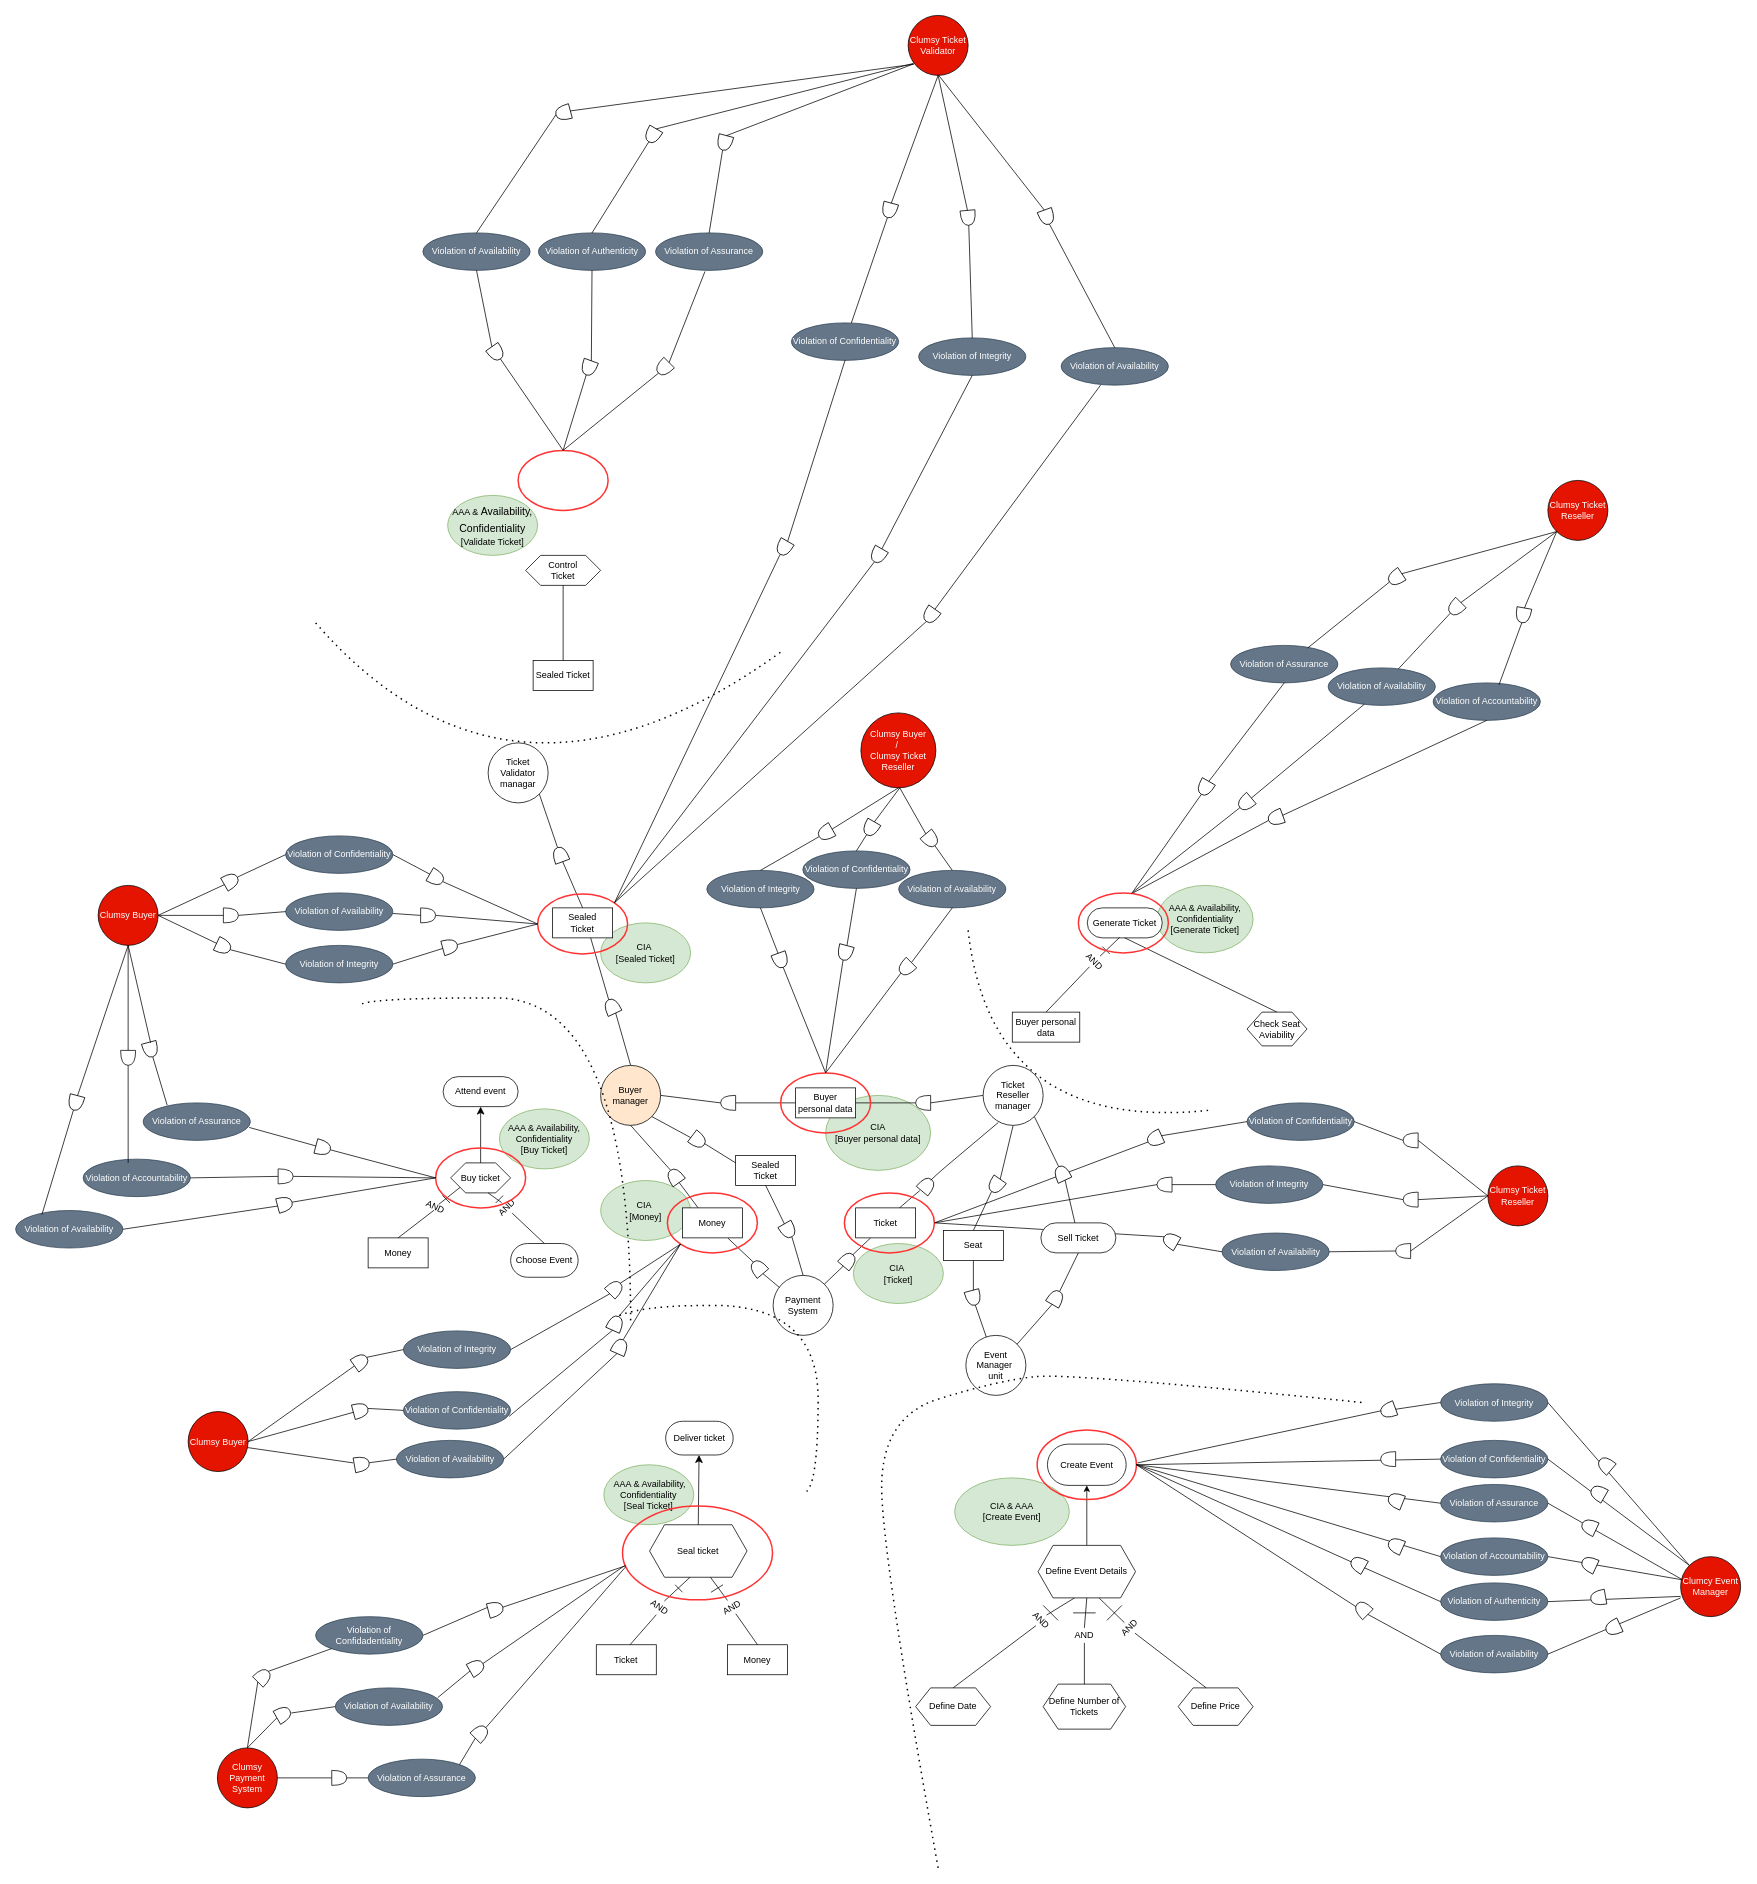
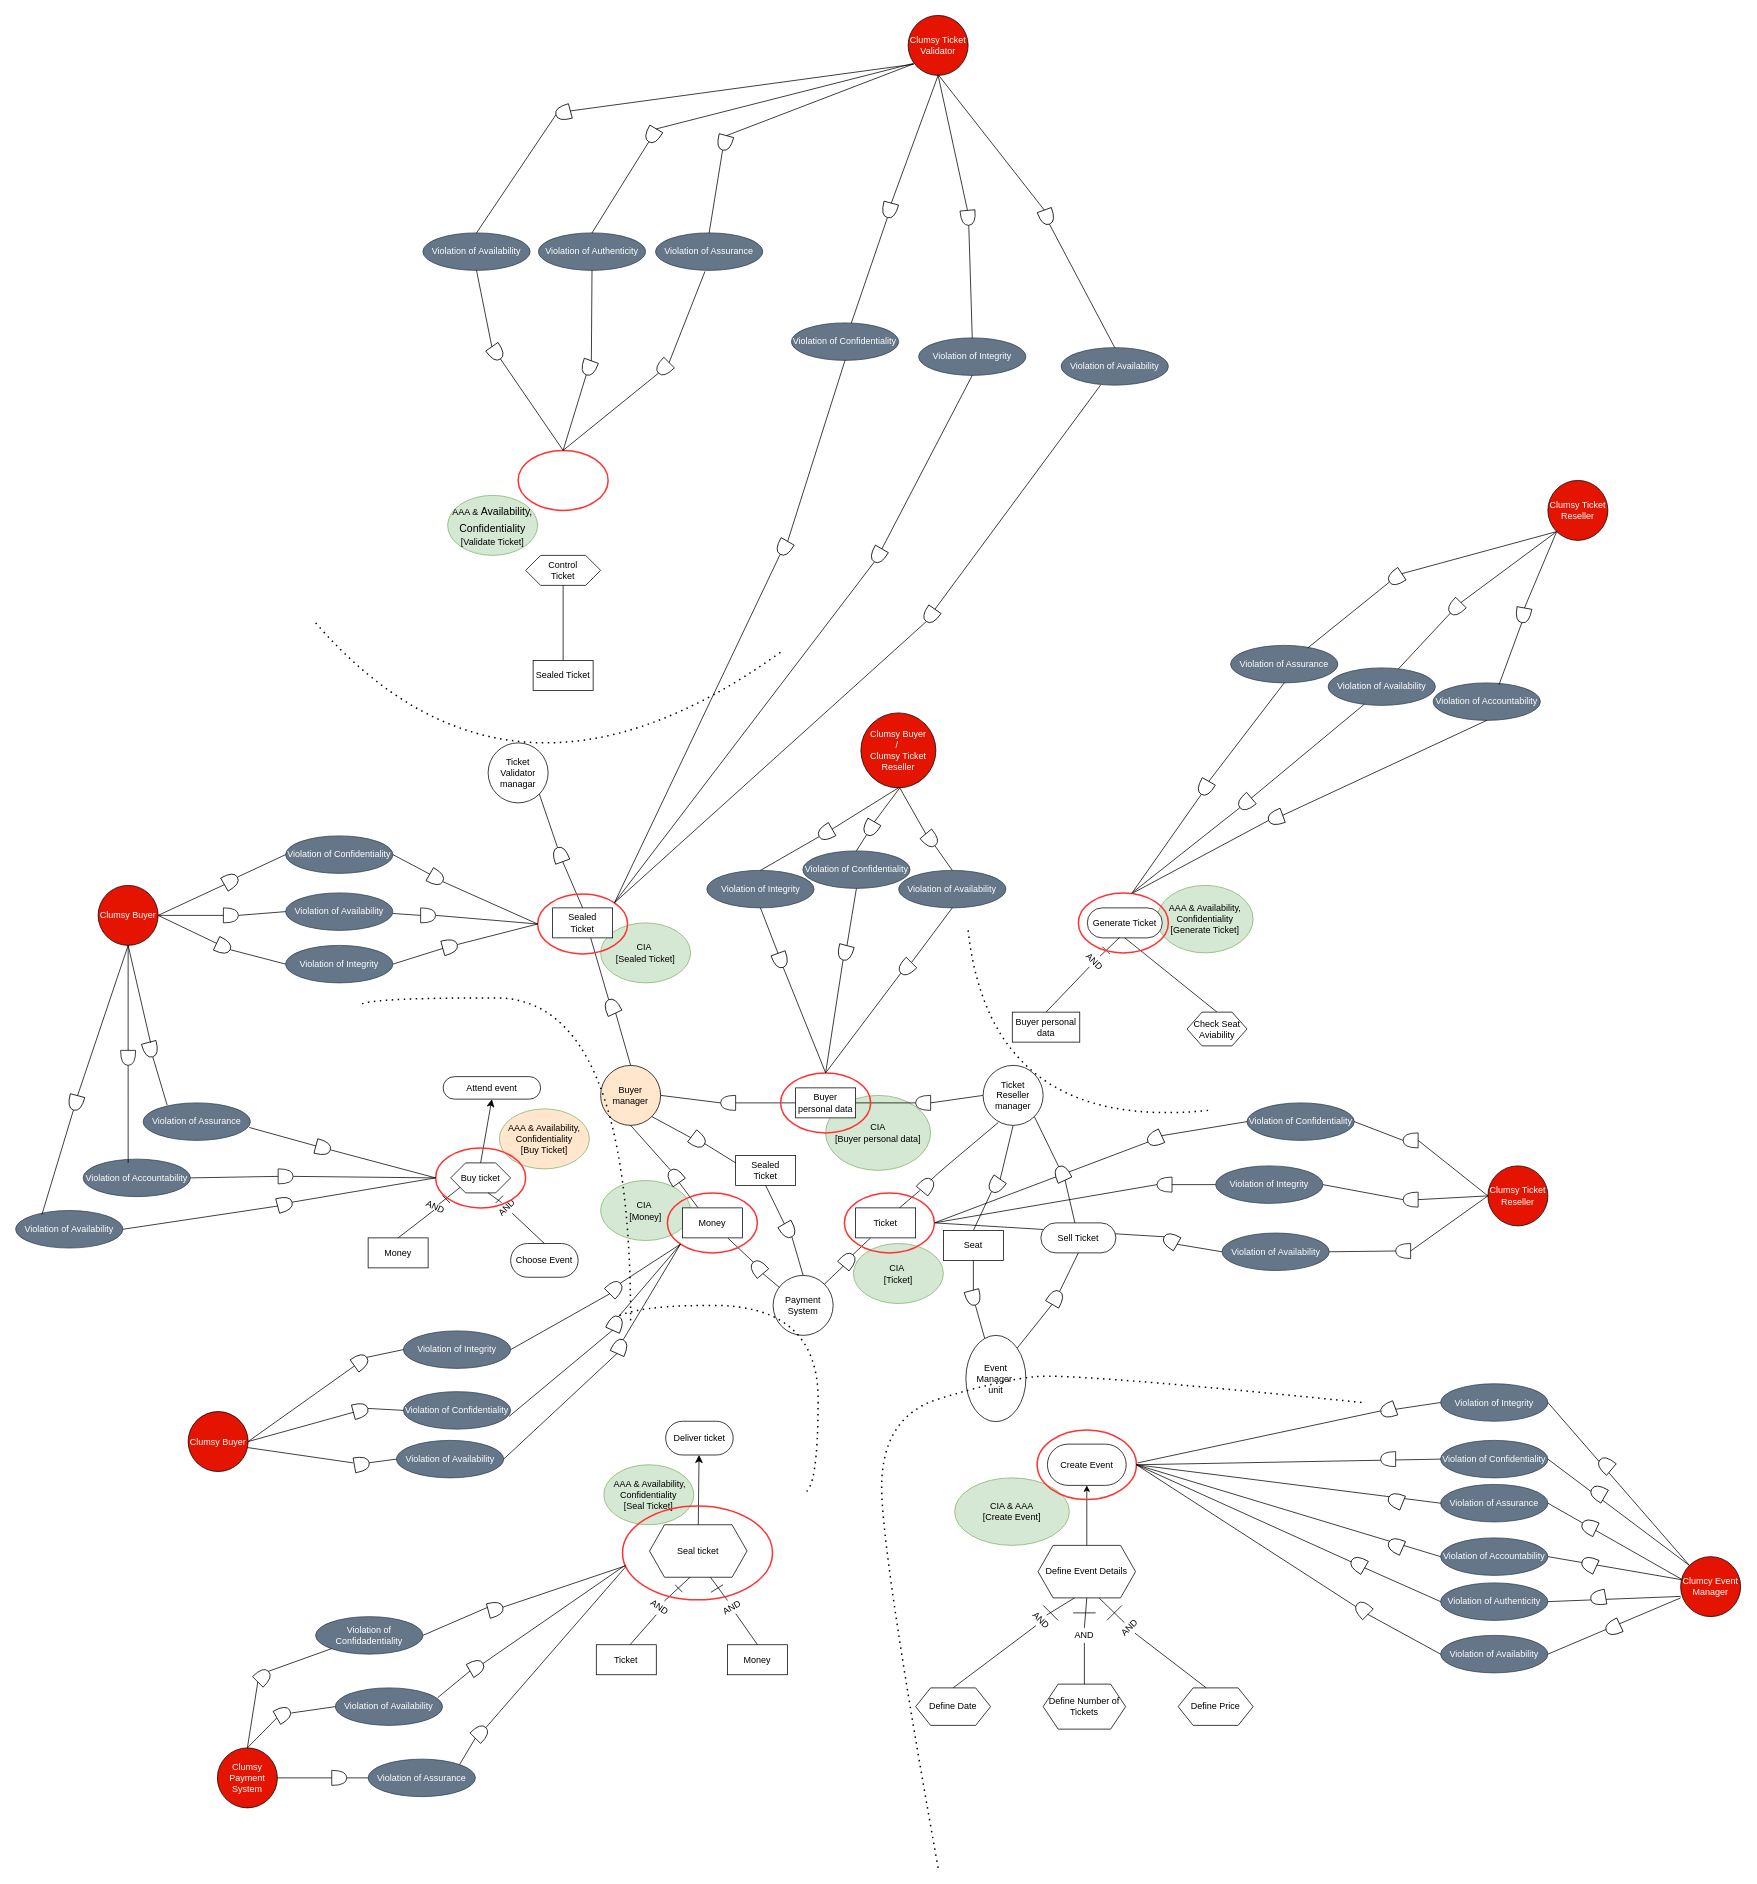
node "Check Seat Aviability": moved (1277, 1029) -> (1217, 1029)
node "Attend event": size 75x30 -> 98x23
node "AAA & Availability, Confidentiality [Buy Ticket]": fillcolor #d5e8d4 -> #ffe6cc
node "Event Manager unit": size 60x60 -> 60x86
